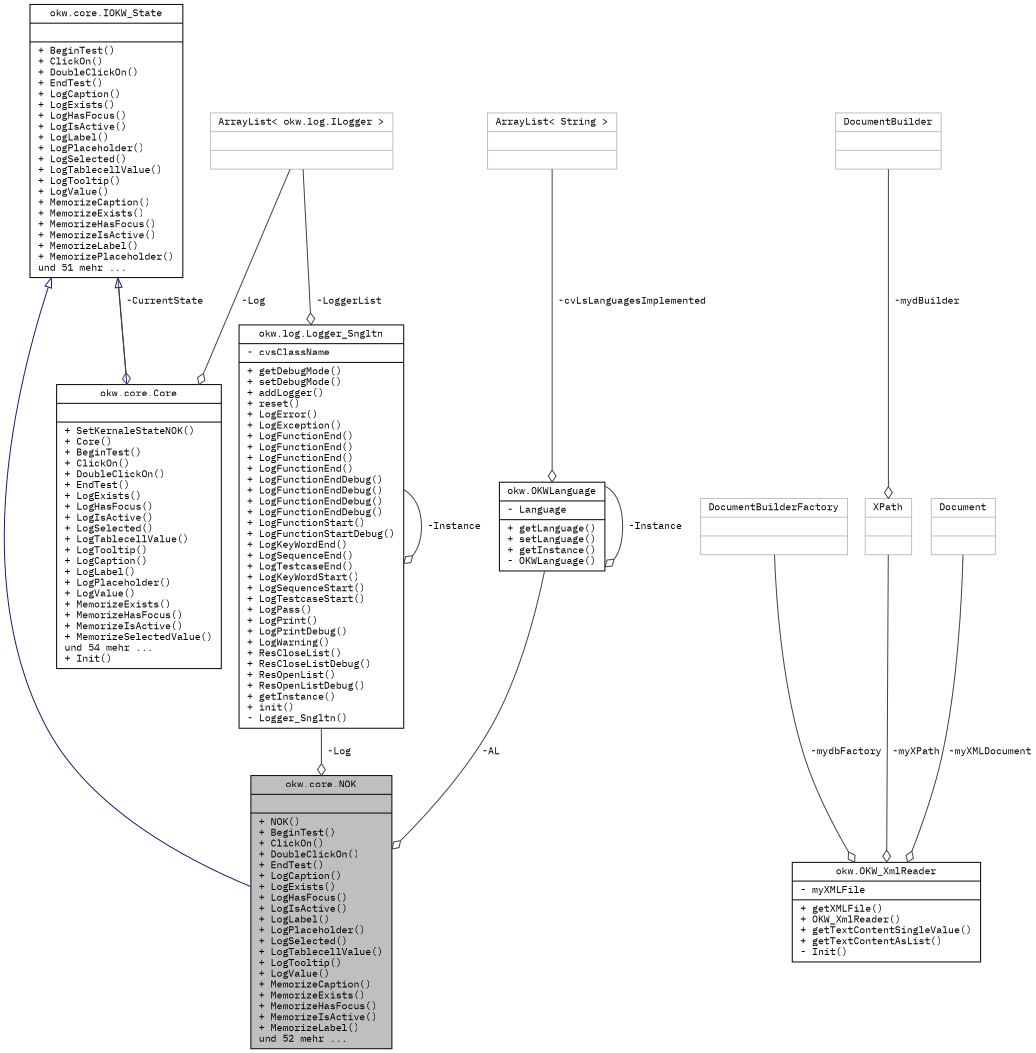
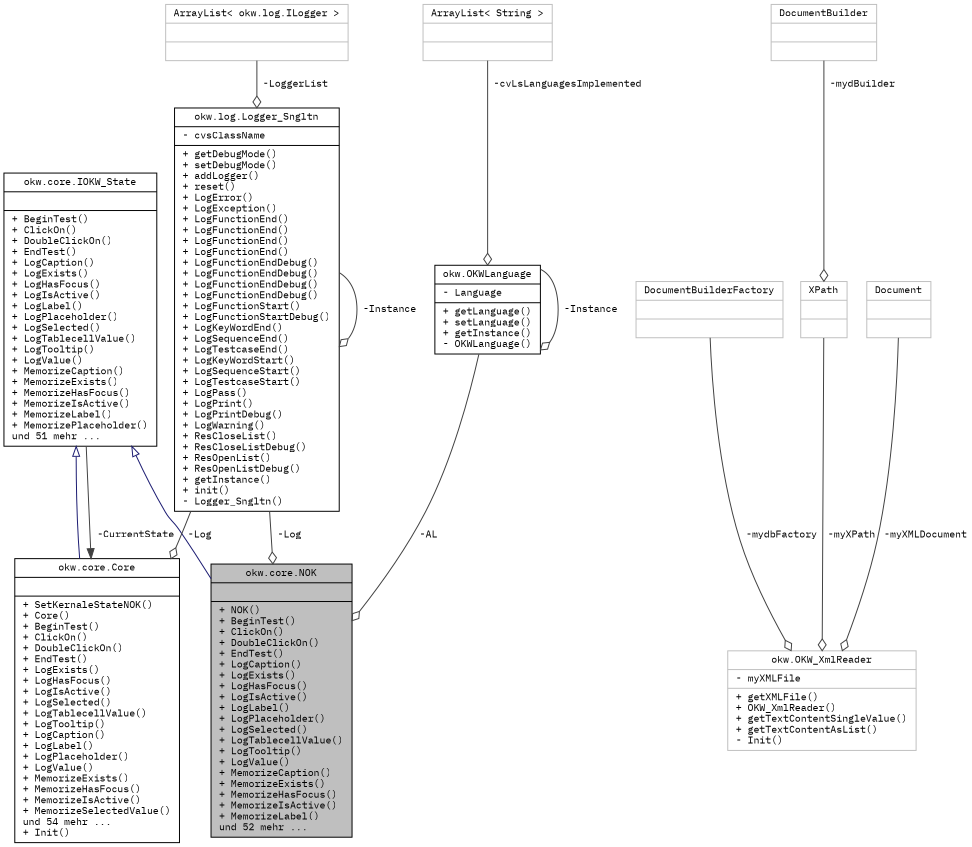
edge "ArrayList< okw.log.ILogger >" -> "okw.core.Core": now "okw.log.Logger_Sngltn" -> "okw.core.Core"
edge "okw.core.IOKW_State" -> "okw.core.Core": arrowhead odiamond -> normal
node "okw.OKW_XmlReader": color black -> grey75
